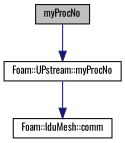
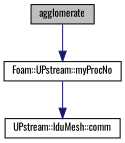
node "myProcNo": label "myProcNo" -> "agglomerate"
node "Foam::lduMesh::comm": label "Foam::lduMesh::comm" -> "UPstream::lduMesh::comm"
